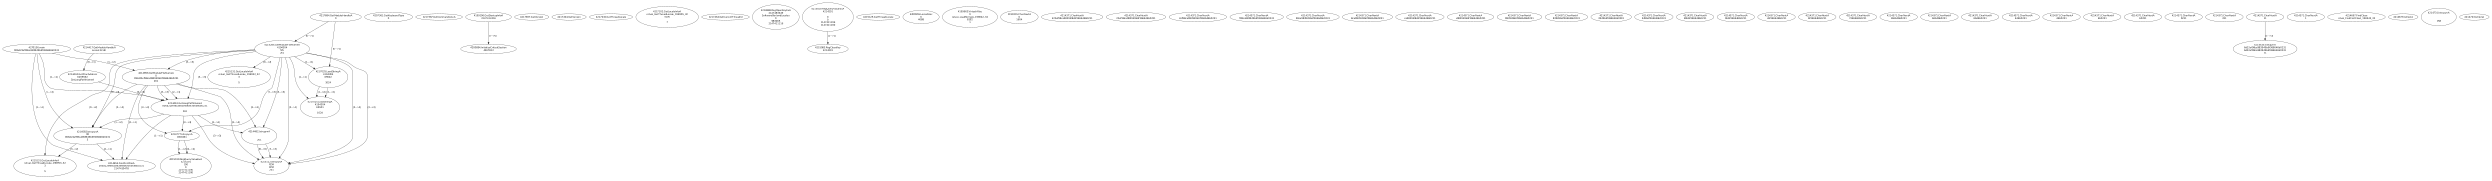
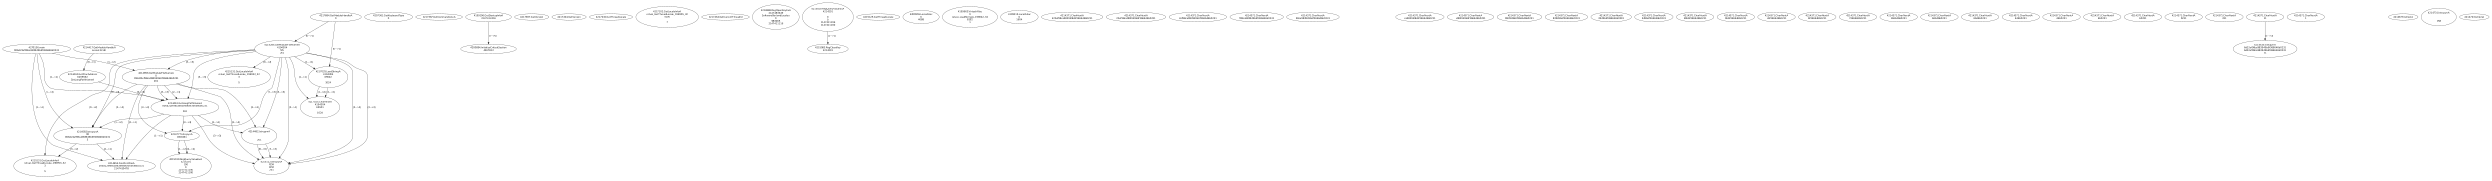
node "4199215.CharNextA 0 1604": label "4199215.CharNextA 0 1604" -> "4199215.LocalAlloc 0 1604"
node "4214371.CharNextA 8ca983949b6f366646b0231": removed
node "4214667.FindClose retval_FindFirstFileA_196943_32": removed
node "4217025.LoadStringA 4194304 65501 1024": label "4217025.LoadStringA 4194304 65501 1024" -> "4217025.CharNextA 4194304 65501 1024"
